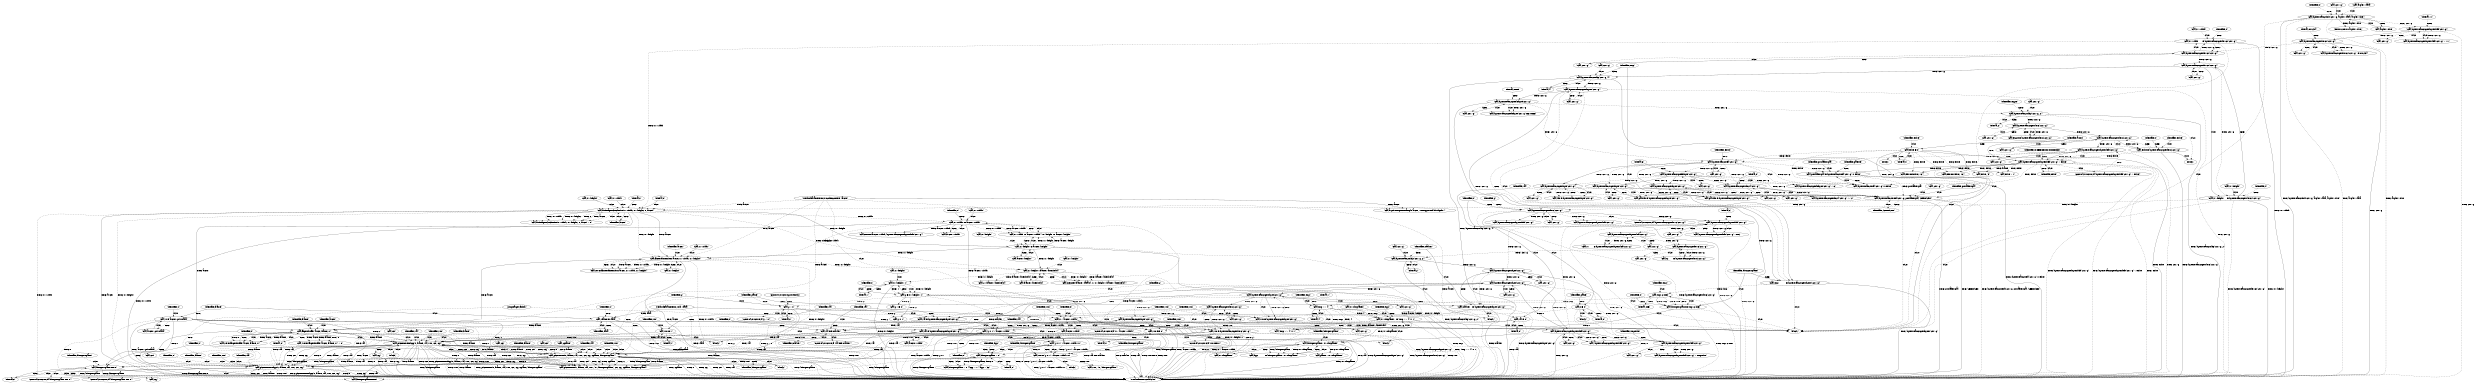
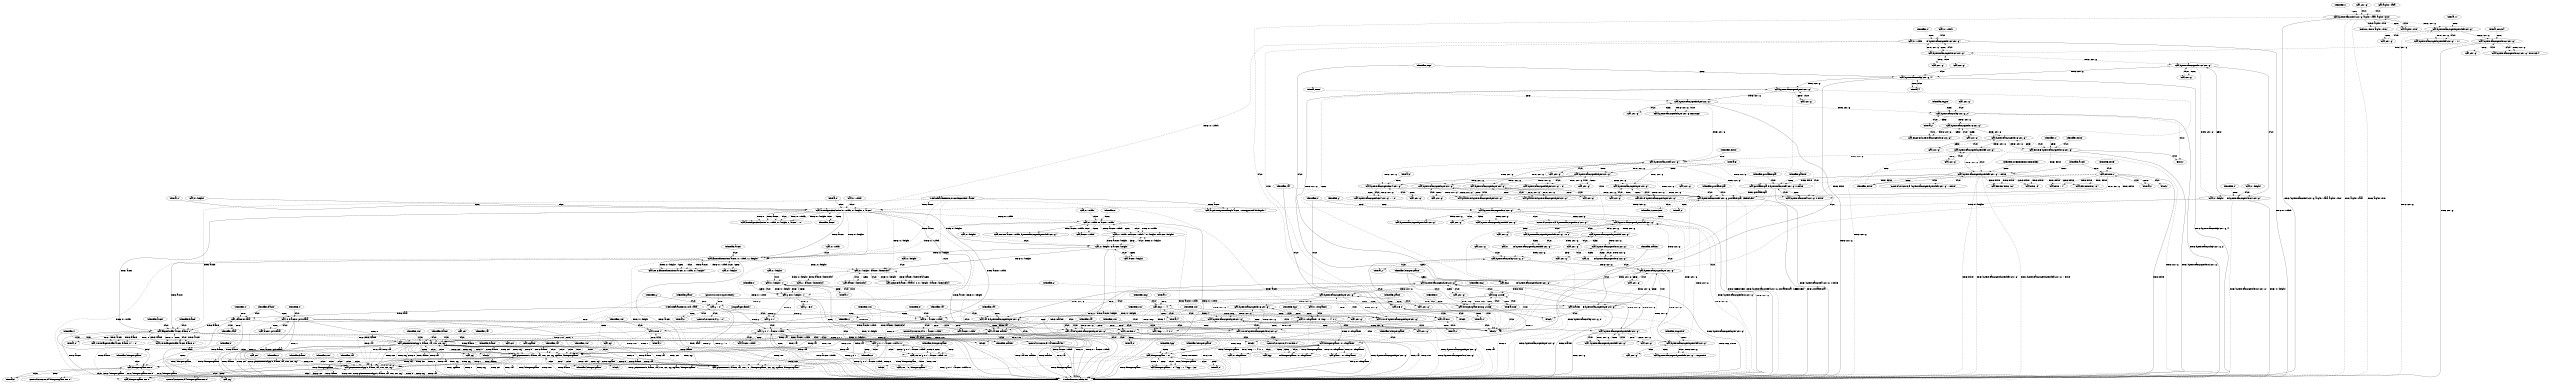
edge "(Call,esize = 0)" -> "(Call,bytestream2_tell(&s->g))": now "(Call,esize = 0)" -> "(Call,pos_after_pal = bytestream2_tell(&s->g) + esize)"
edge "(Call,bytestream2_get_bytes_left(&s->g) < esize)" -> "(Call,esize / 3)": label "DDG: frame" -> "DDG: esize"
